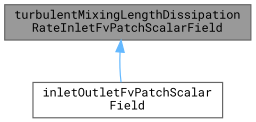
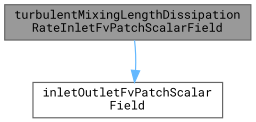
edge "inletOutletFvPatchScalar Field" -> "turbulentMixingLengthDissipation RateInletFvPatchScalarField": reversed
